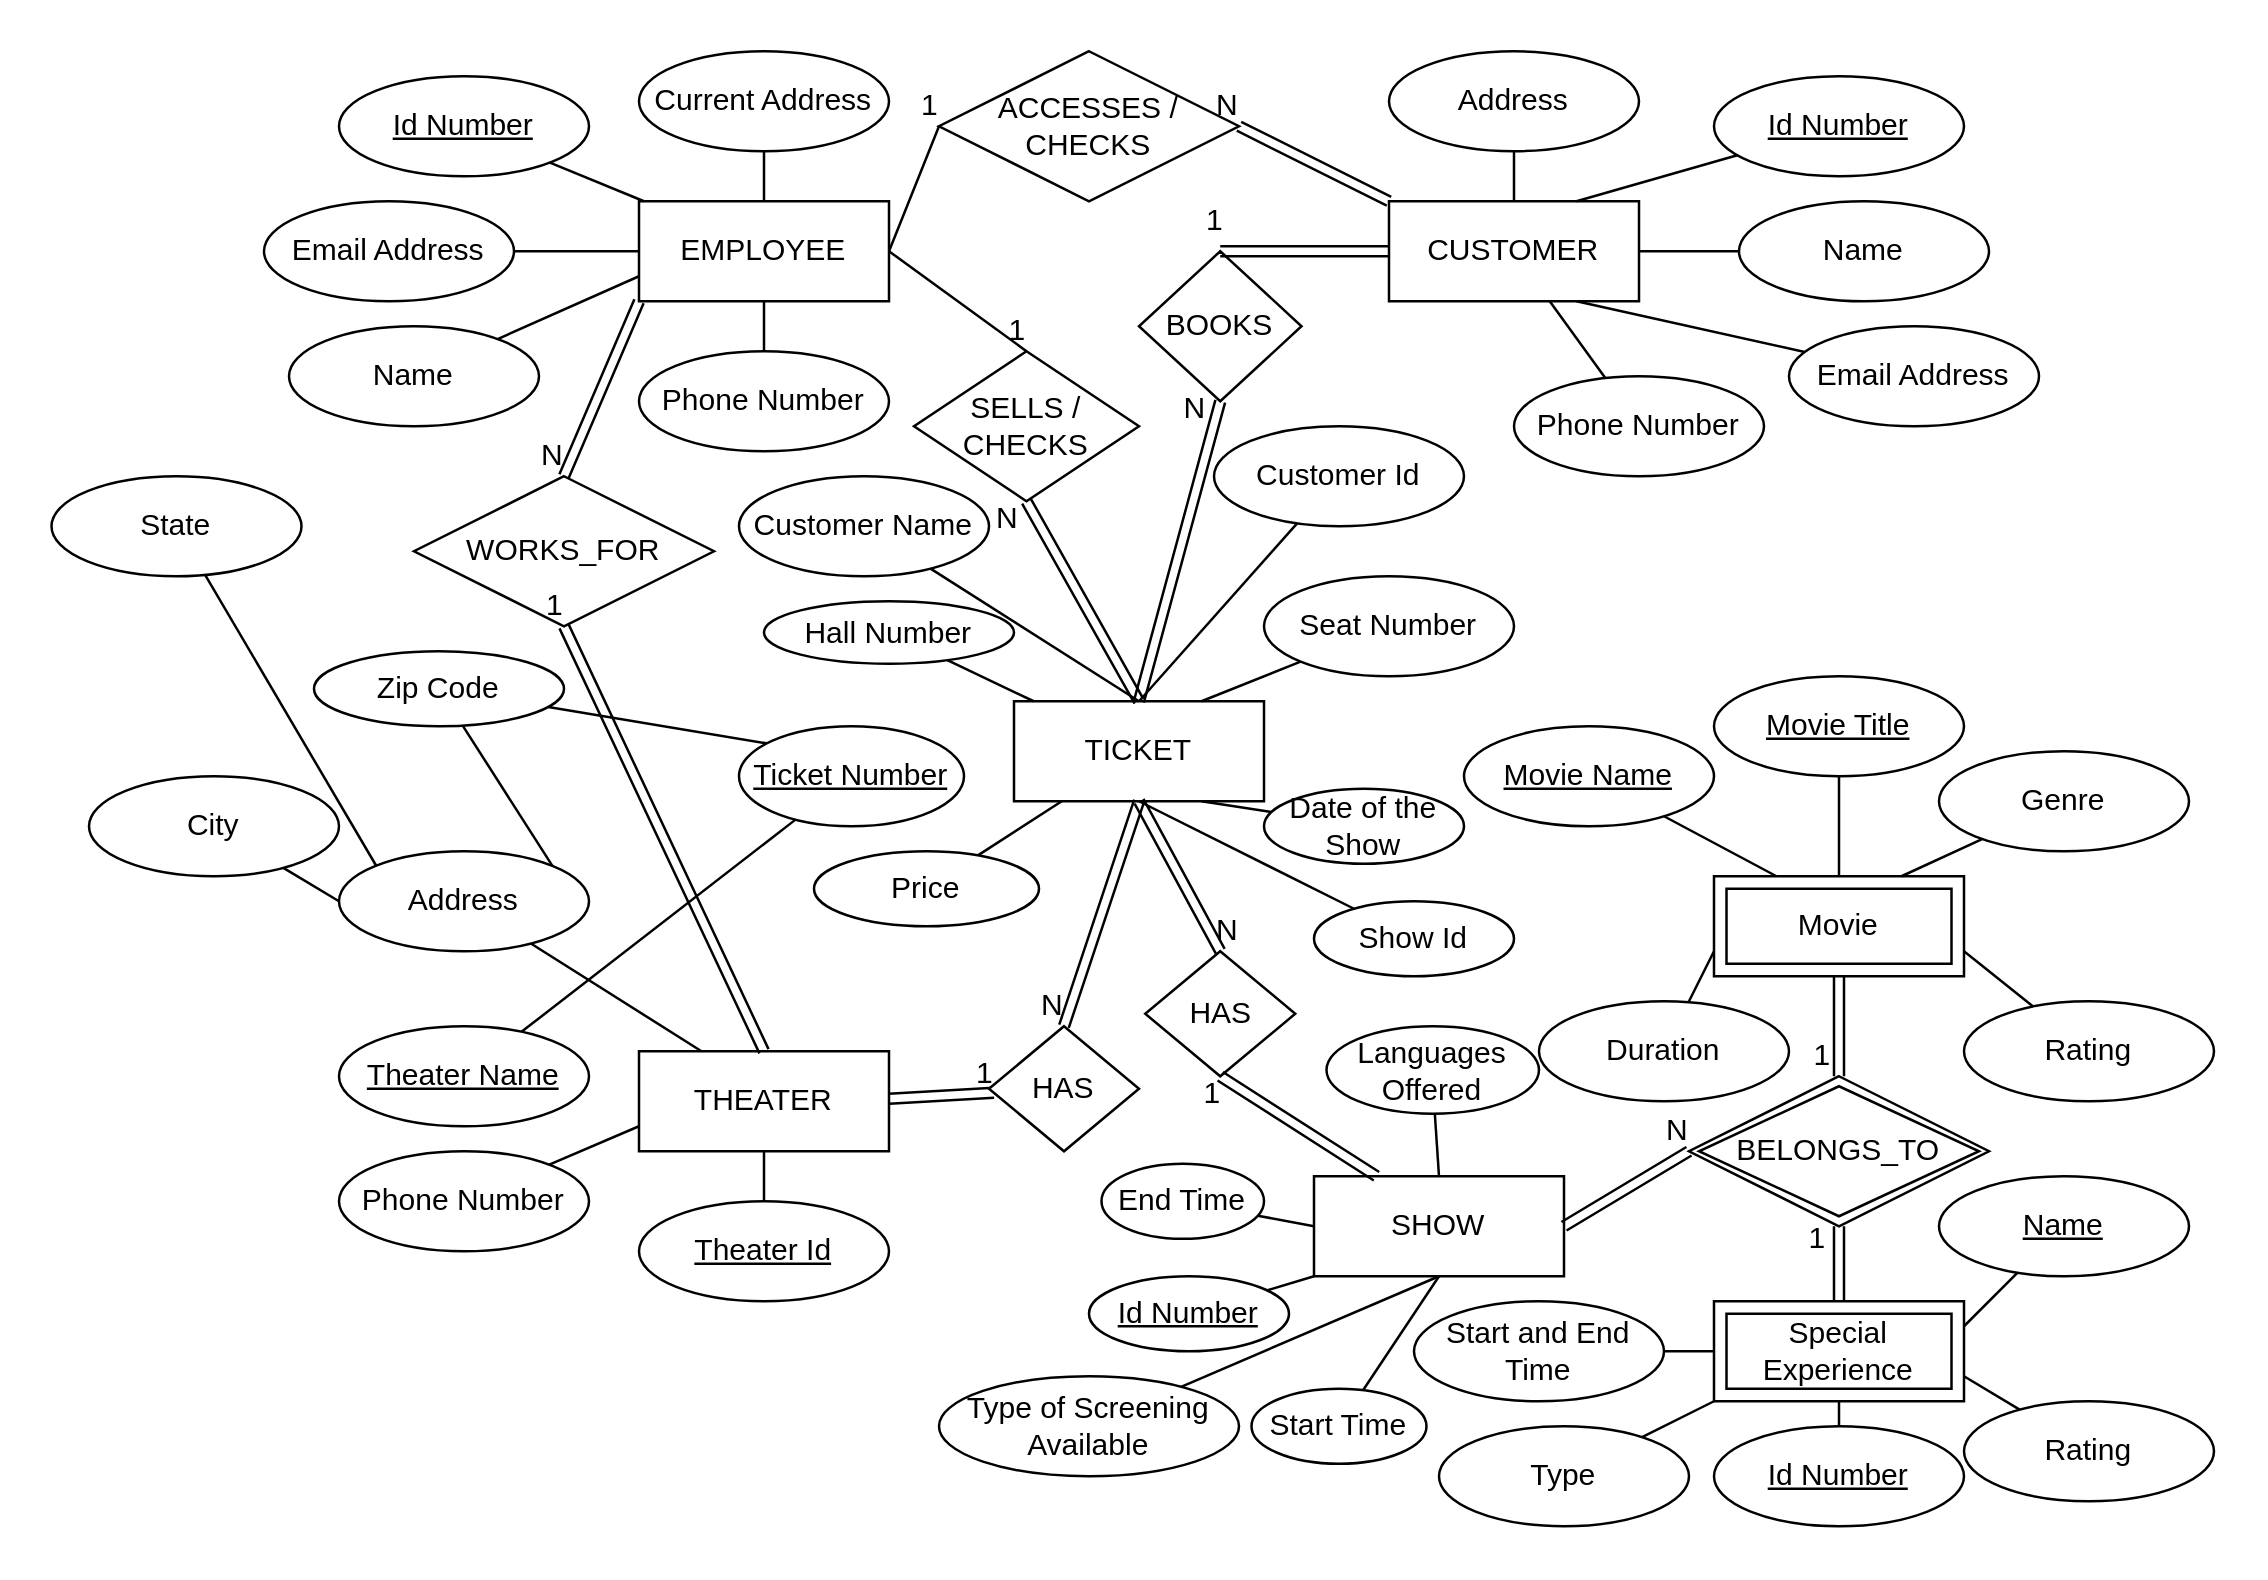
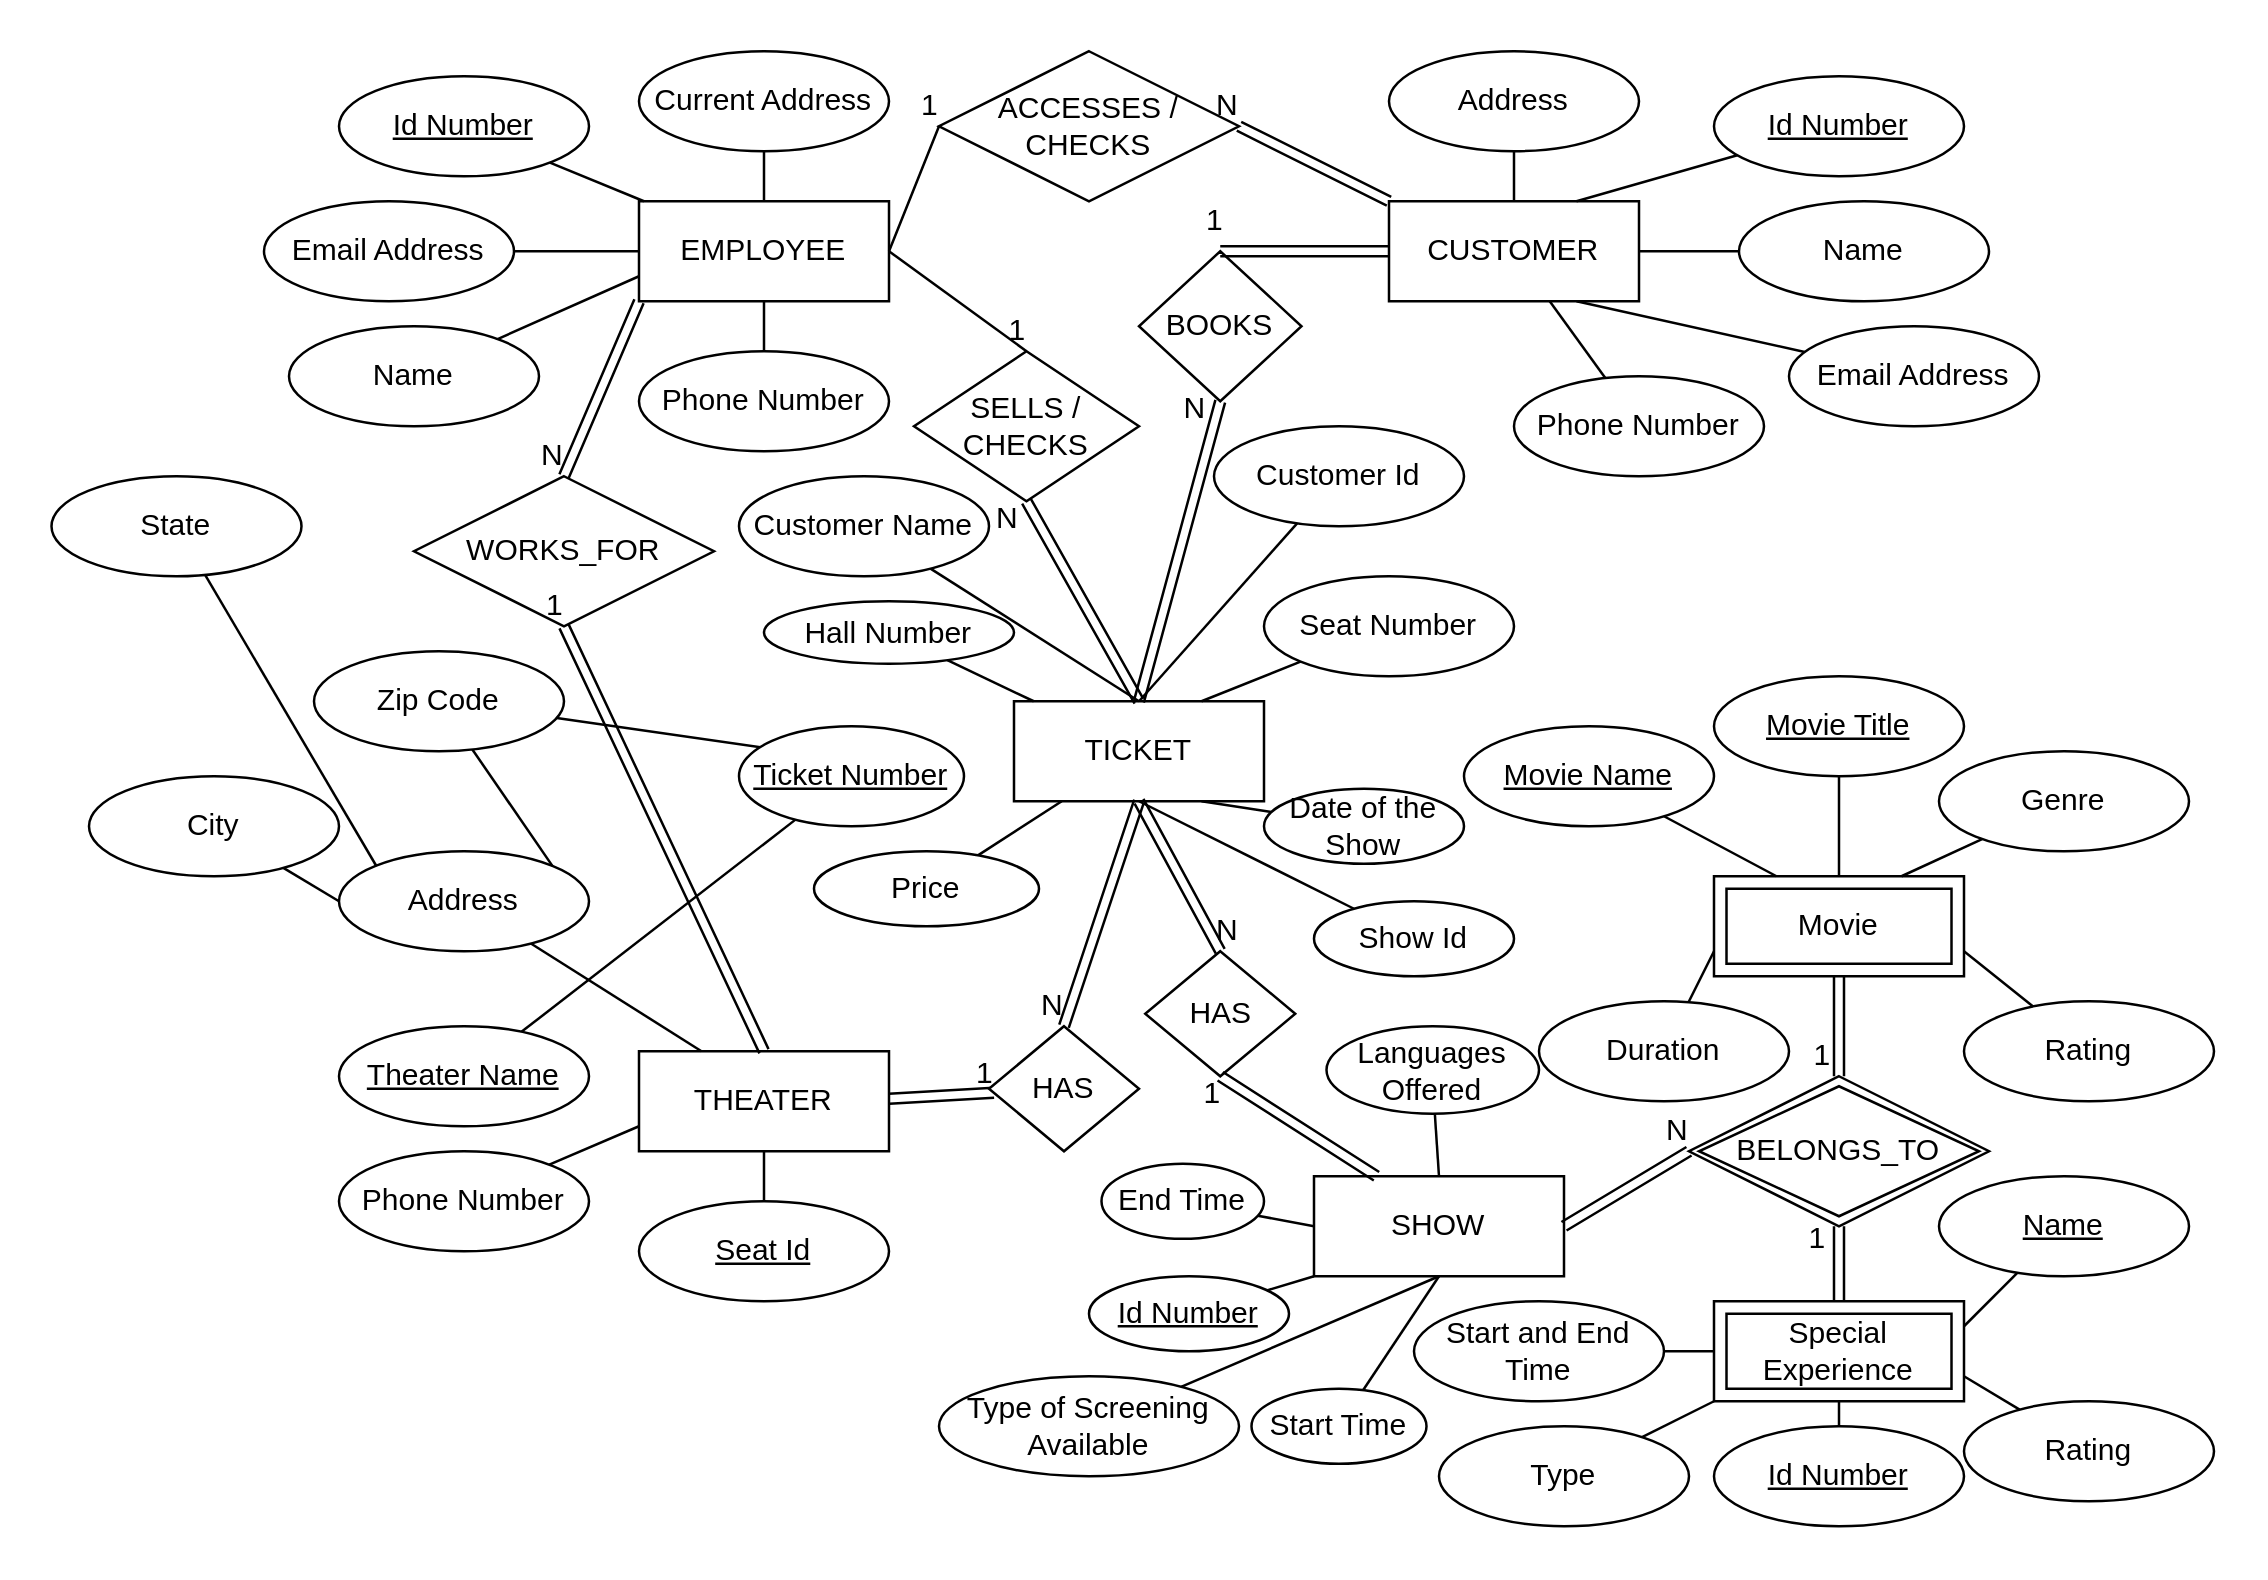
node "Zip Code": size 250x75 -> 250x100
node "Theater Id": label "Theater Id" -> "Seat Id"
